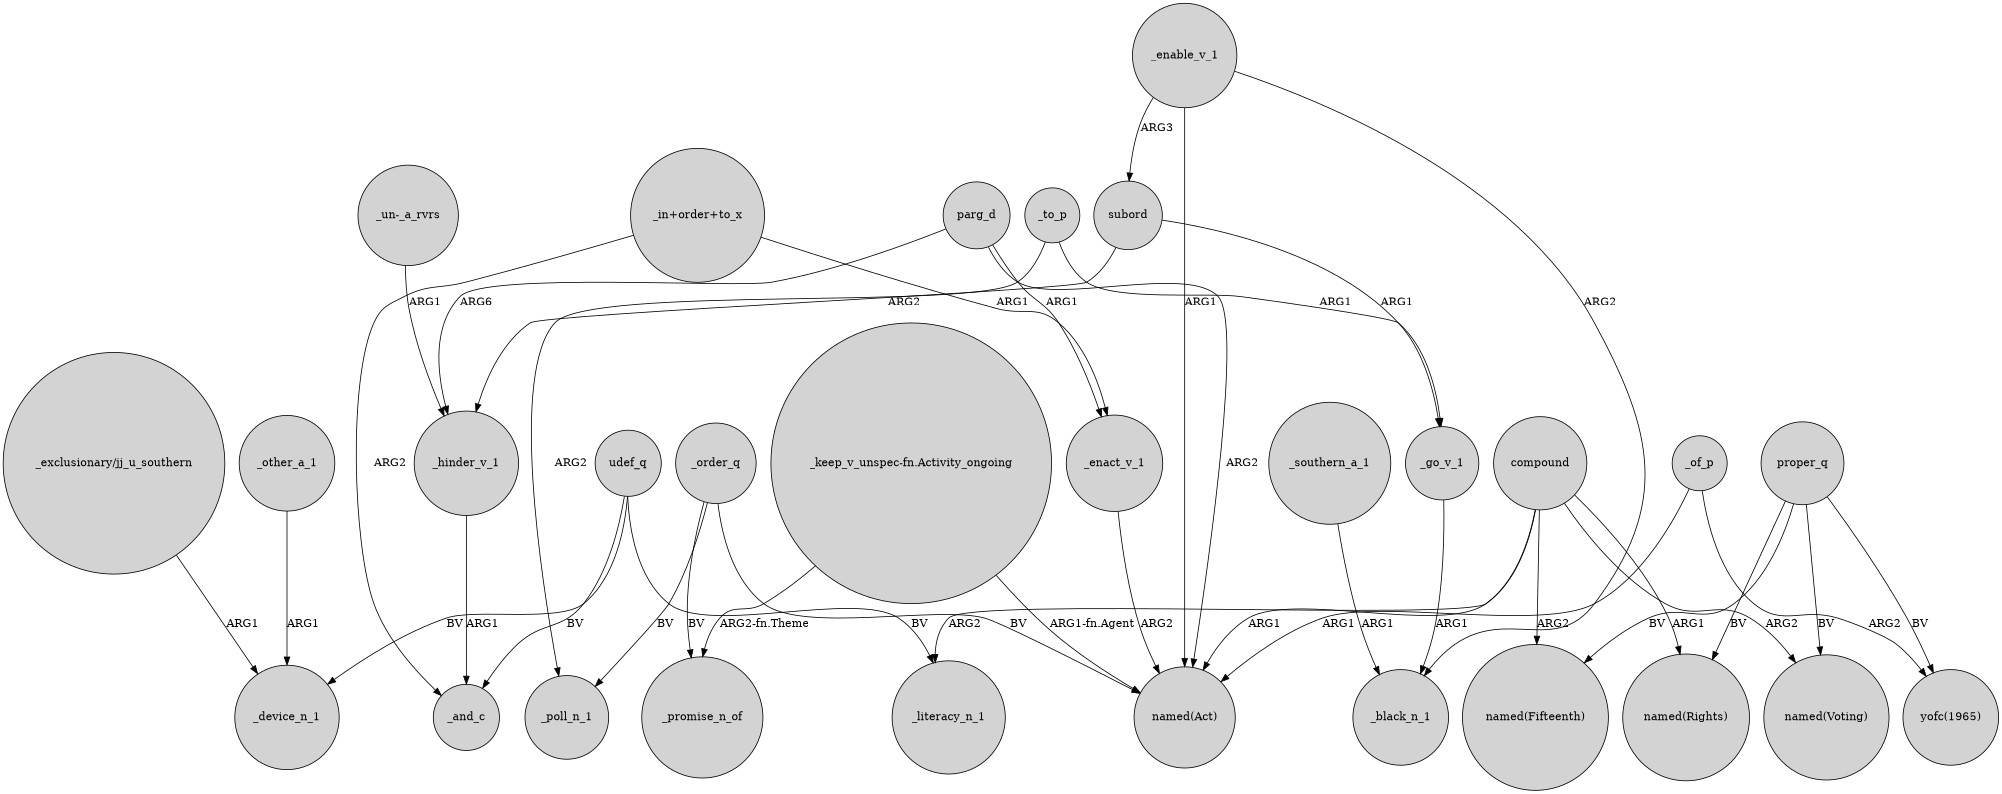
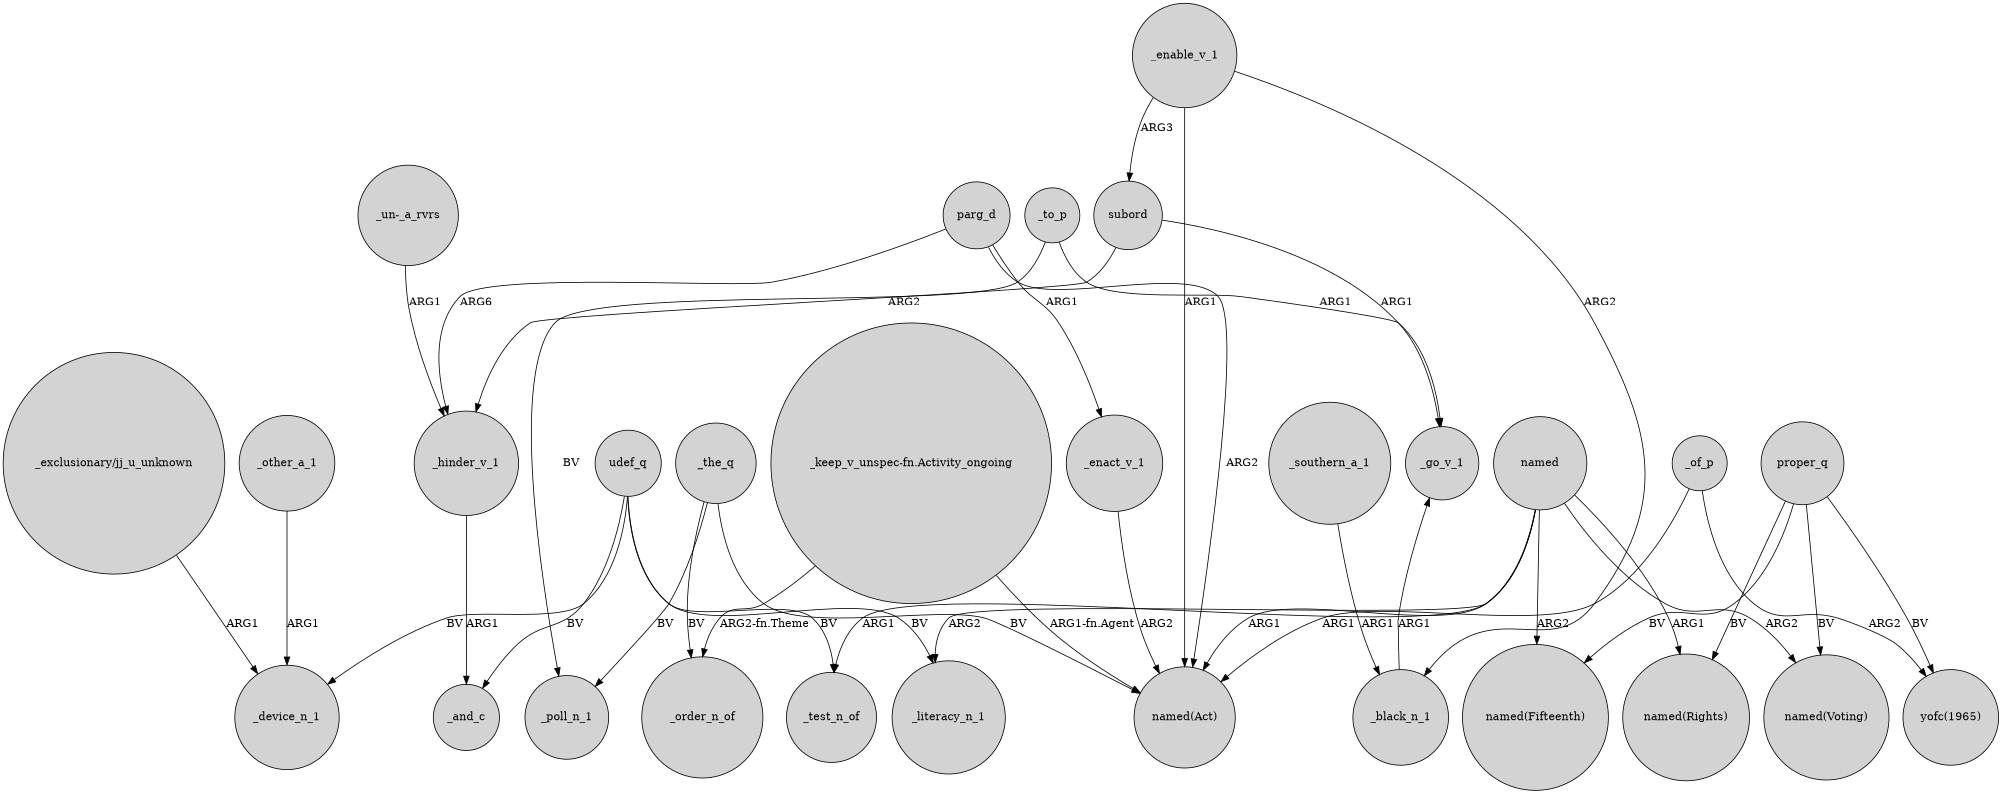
node "_in+order+to_x": removed
node "_exclusionary/jj_u_southern": label "_exclusionary/jj_u_southern" -> "_exclusionary/jj_u_unknown"
edge "_to_p" -> "_poll_n_1": label "ARG2" -> "BV"
node "_order_q": label "_order_q" -> "_the_q"
node "compound": label "compound" -> "named"
edge "_go_v_1" -> "_black_n_1": reversed
node "_promise_n_of": label "_promise_n_of" -> "_order_n_of"
node "_test_n_of": added
